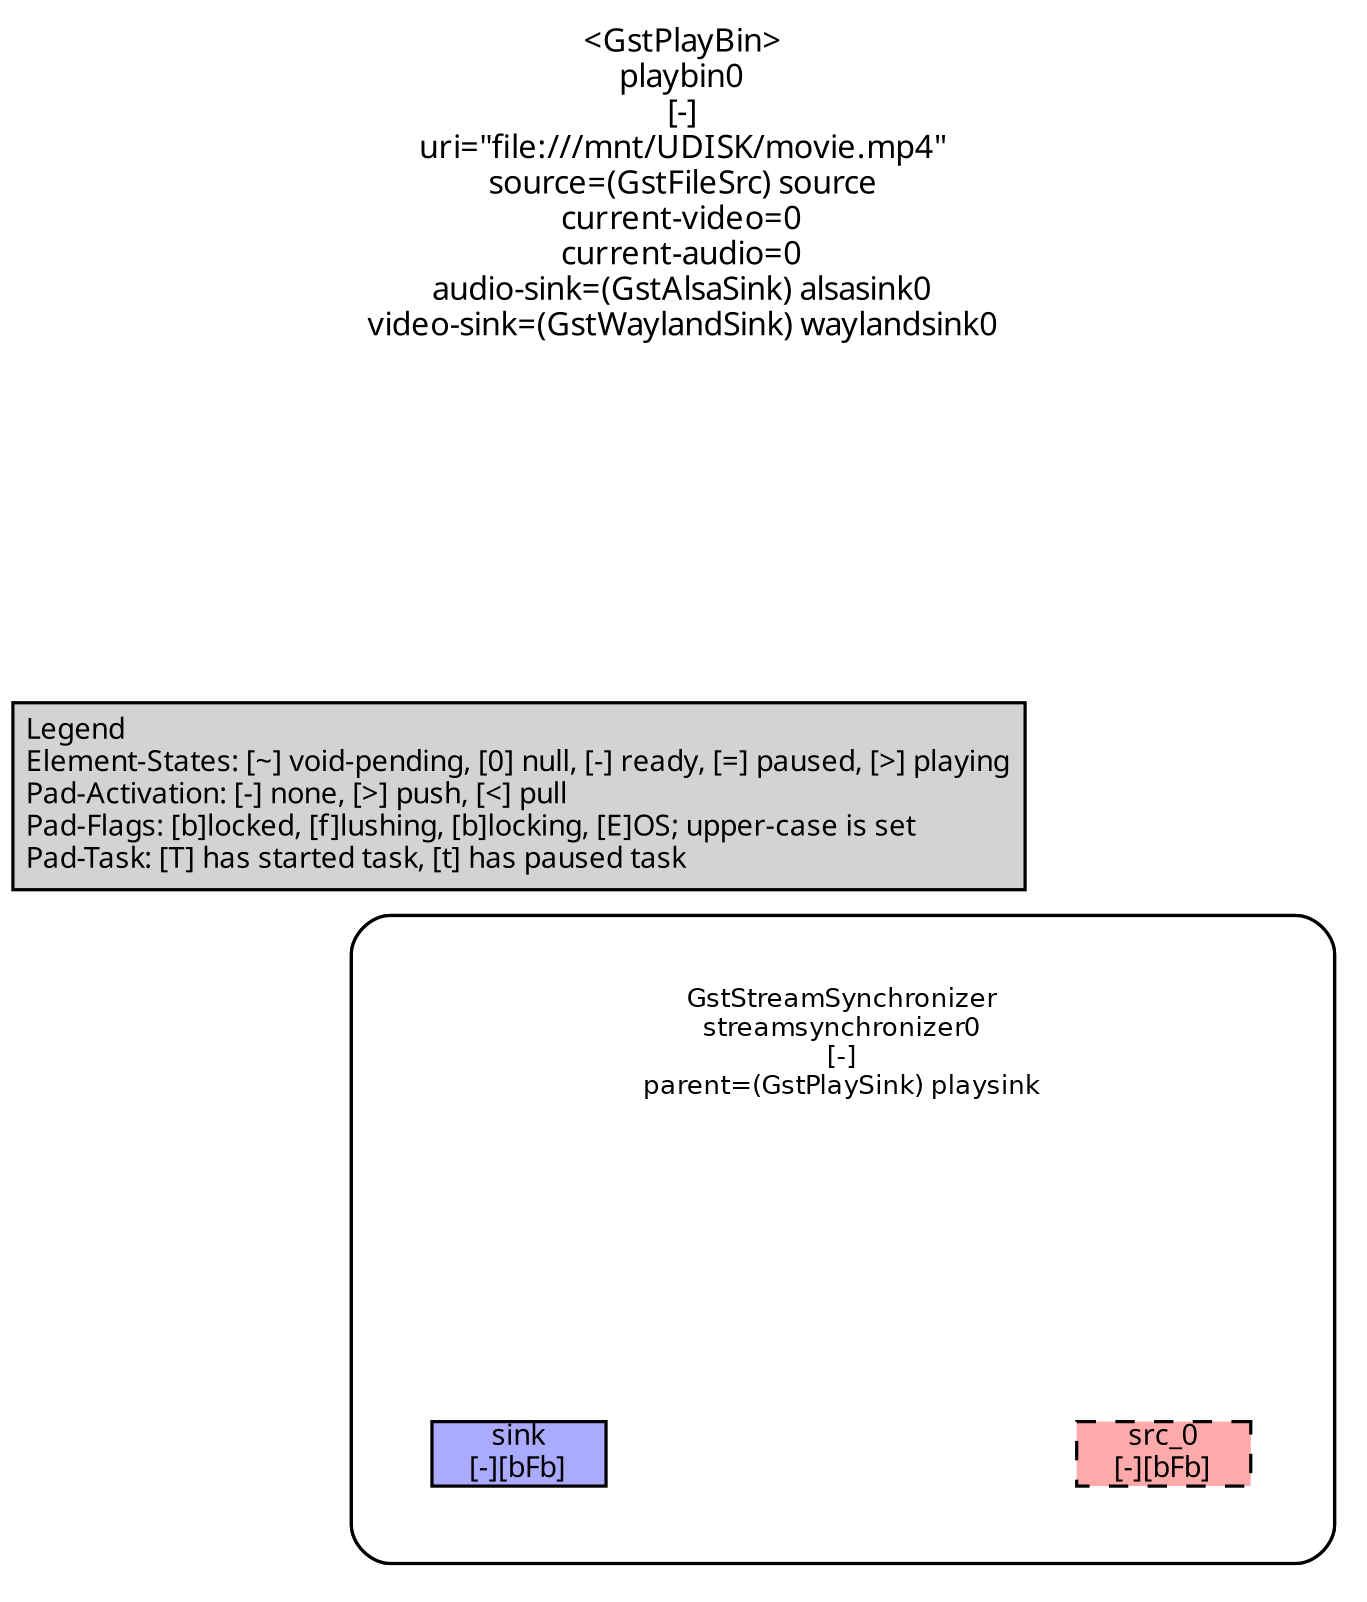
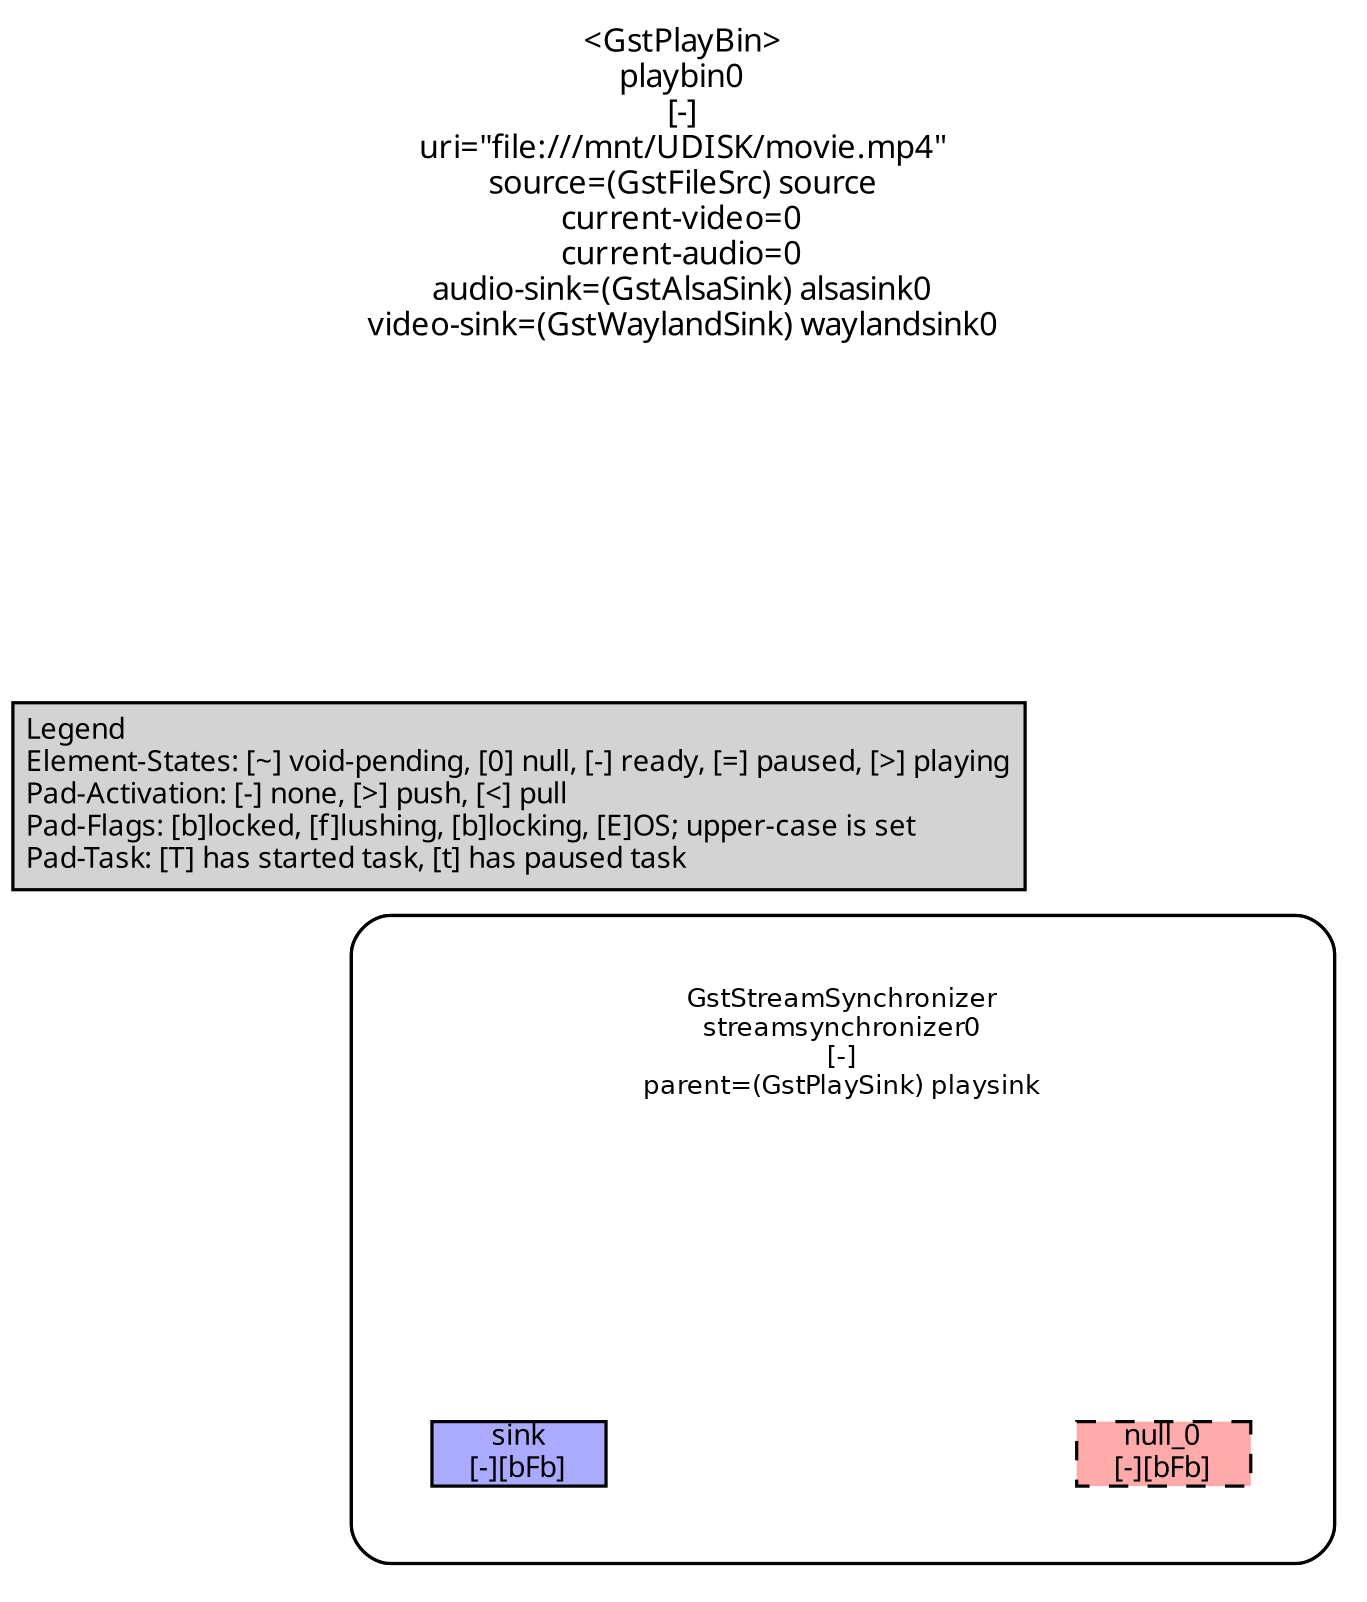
node "src_0 [-][bFb]": label "src_0 [-][bFb]" -> "null_0 [-][bFb]"
